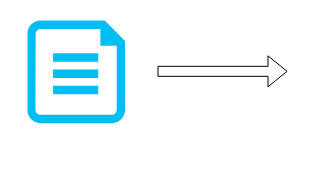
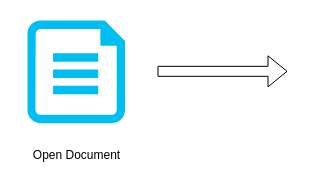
node "Open Document": added
